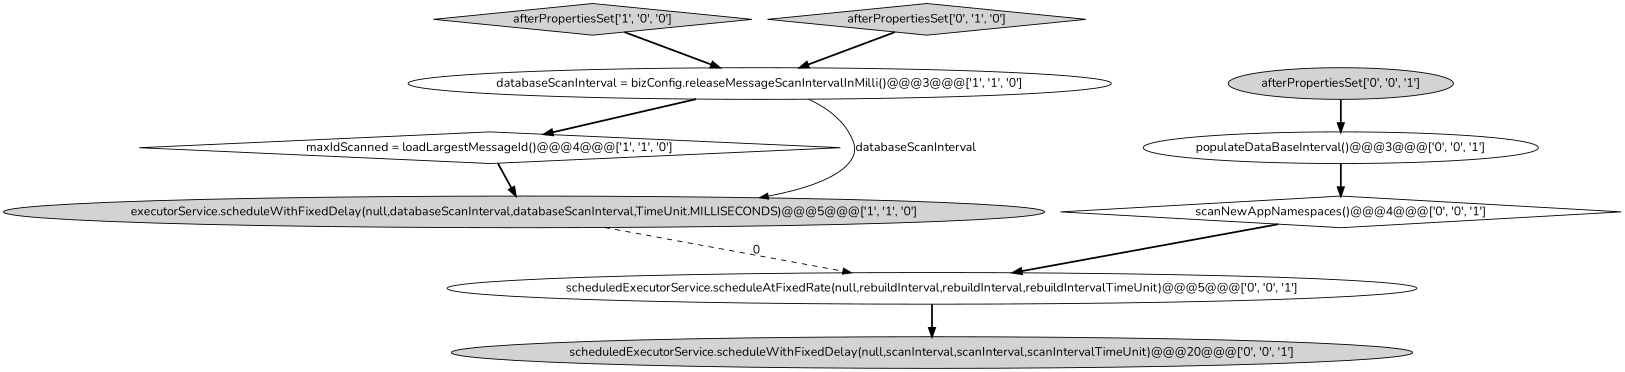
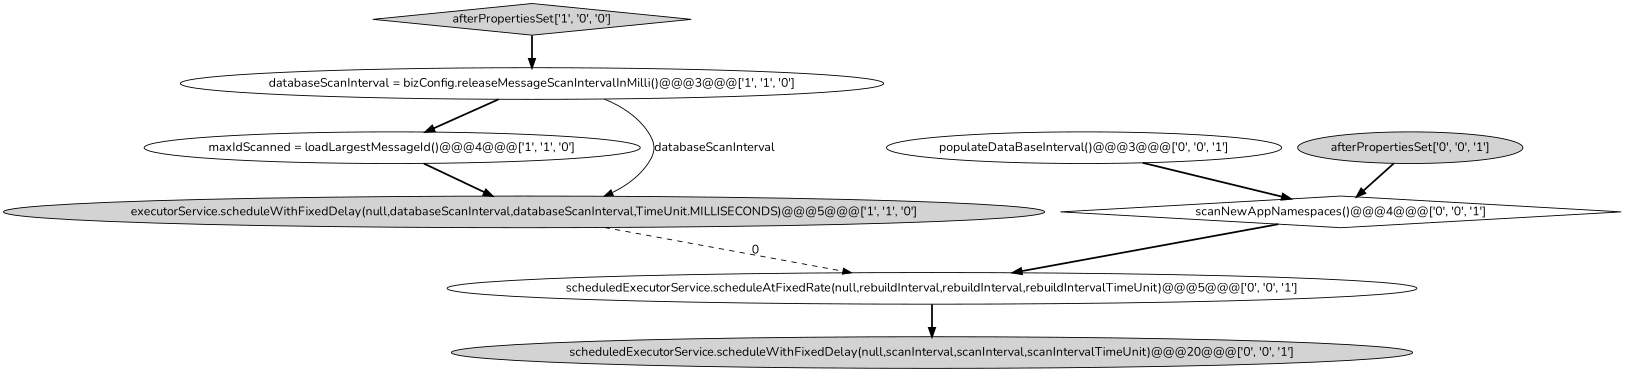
node "afterPropertiesSet['0', '1', '0']": removed
edge "afterPropertiesSet['0', '0', '1']" -> "populateDataBaseInterval()@@@3@@@['0', '0', '1']": now "afterPropertiesSet['0', '0', '1']" -> "scanNewAppNamespaces()@@@4@@@['0', '0', '1']"
node "maxIdScanned = loadLargestMessageId()@@@4@@@['1', '1', '0']": shape diamond -> ellipse
